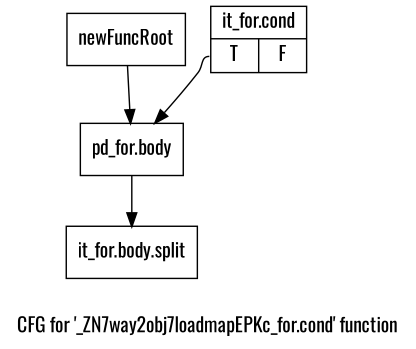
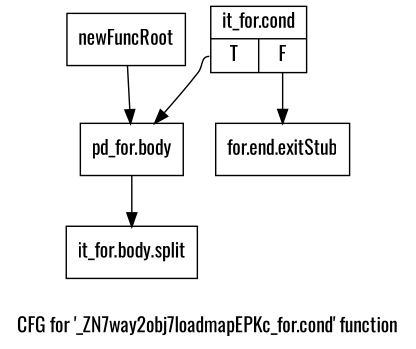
node "for.end.exitStub": added
